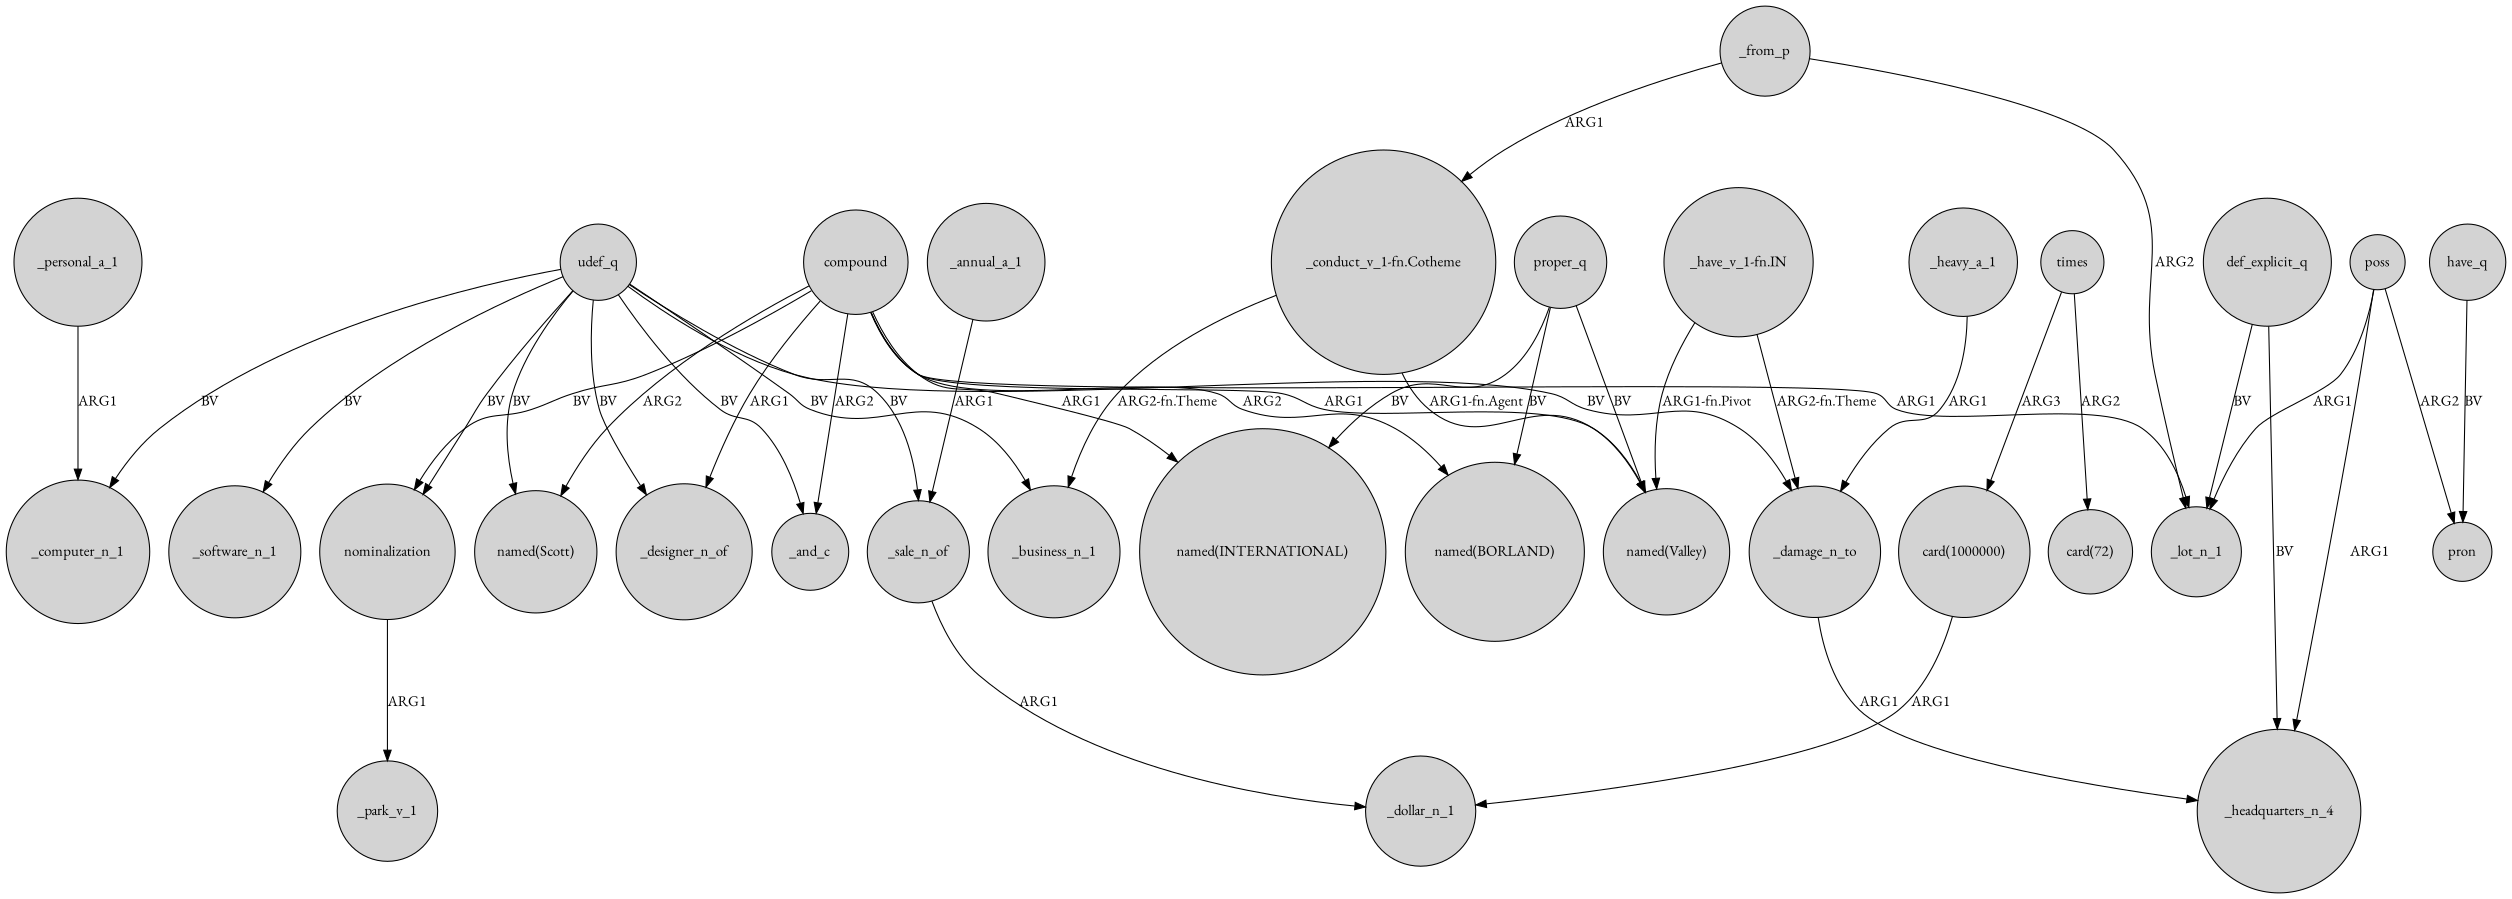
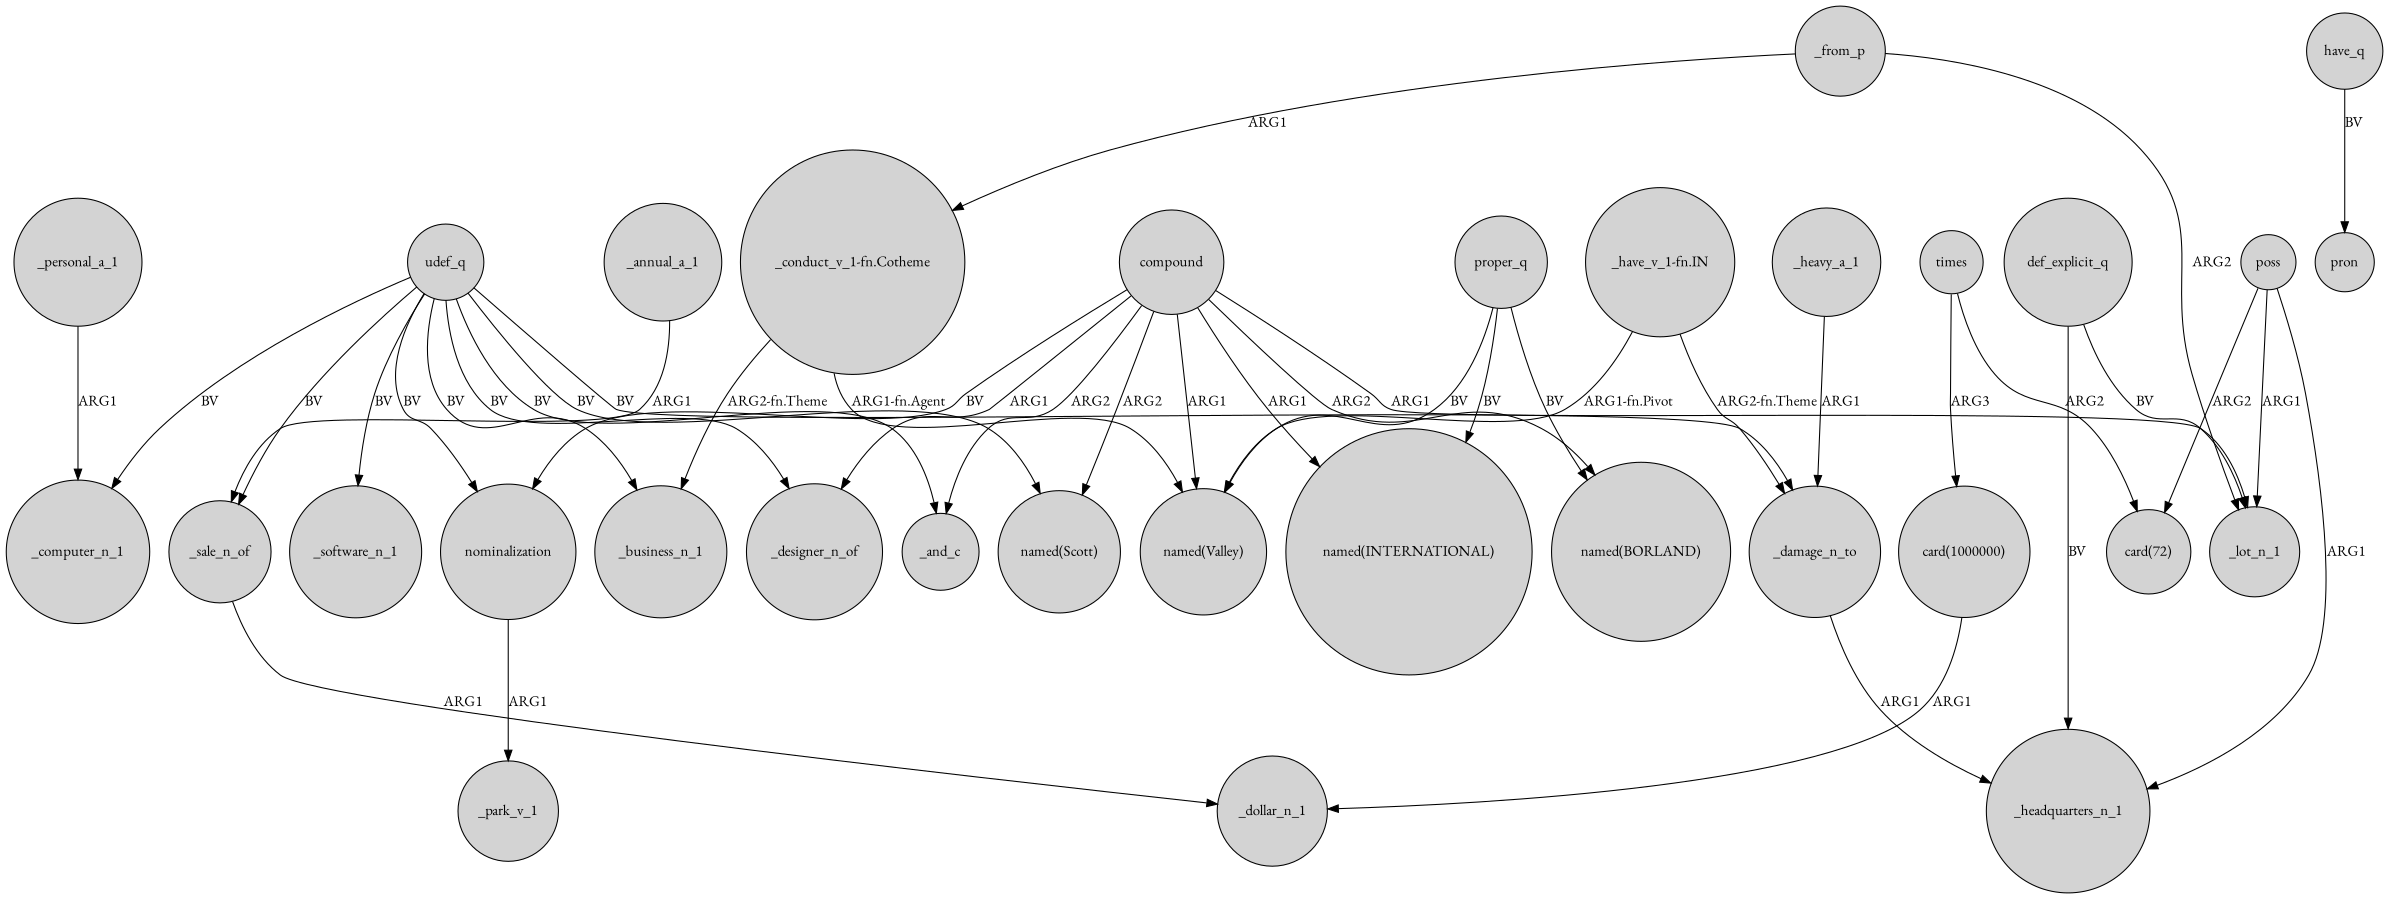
edge "poss" -> "pron": now "poss" -> "card(72)"
node "_headquarters_n_4": label "_headquarters_n_4" -> "_headquarters_n_1"
